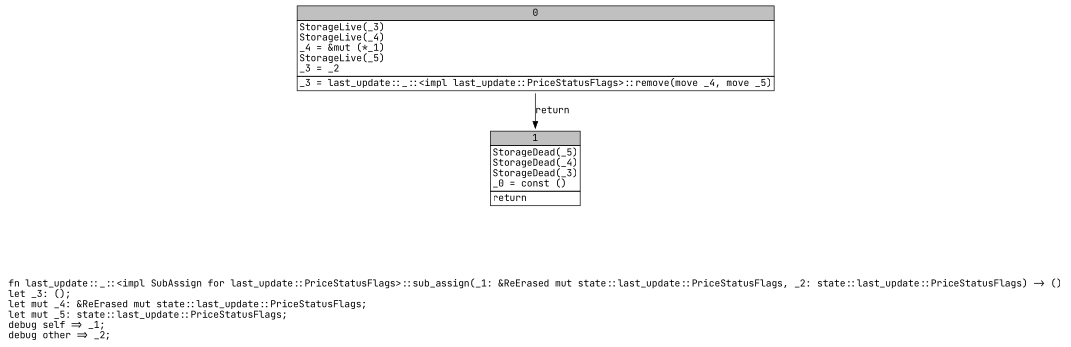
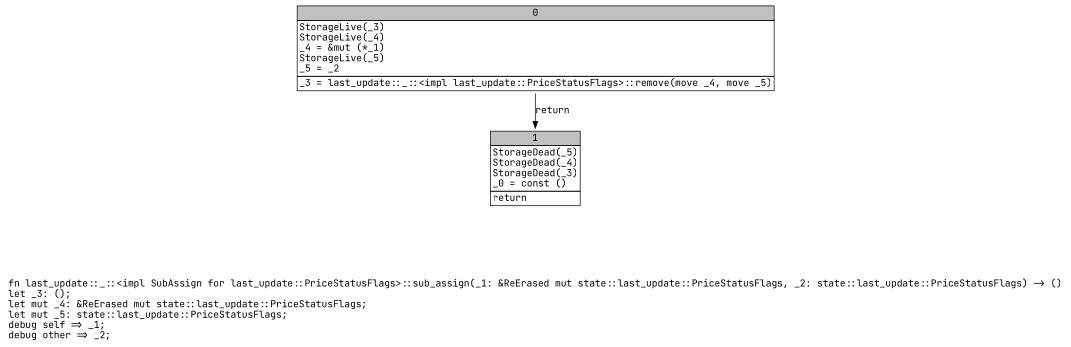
node "0": text "_3 = _2" -> "_5 = _2"
